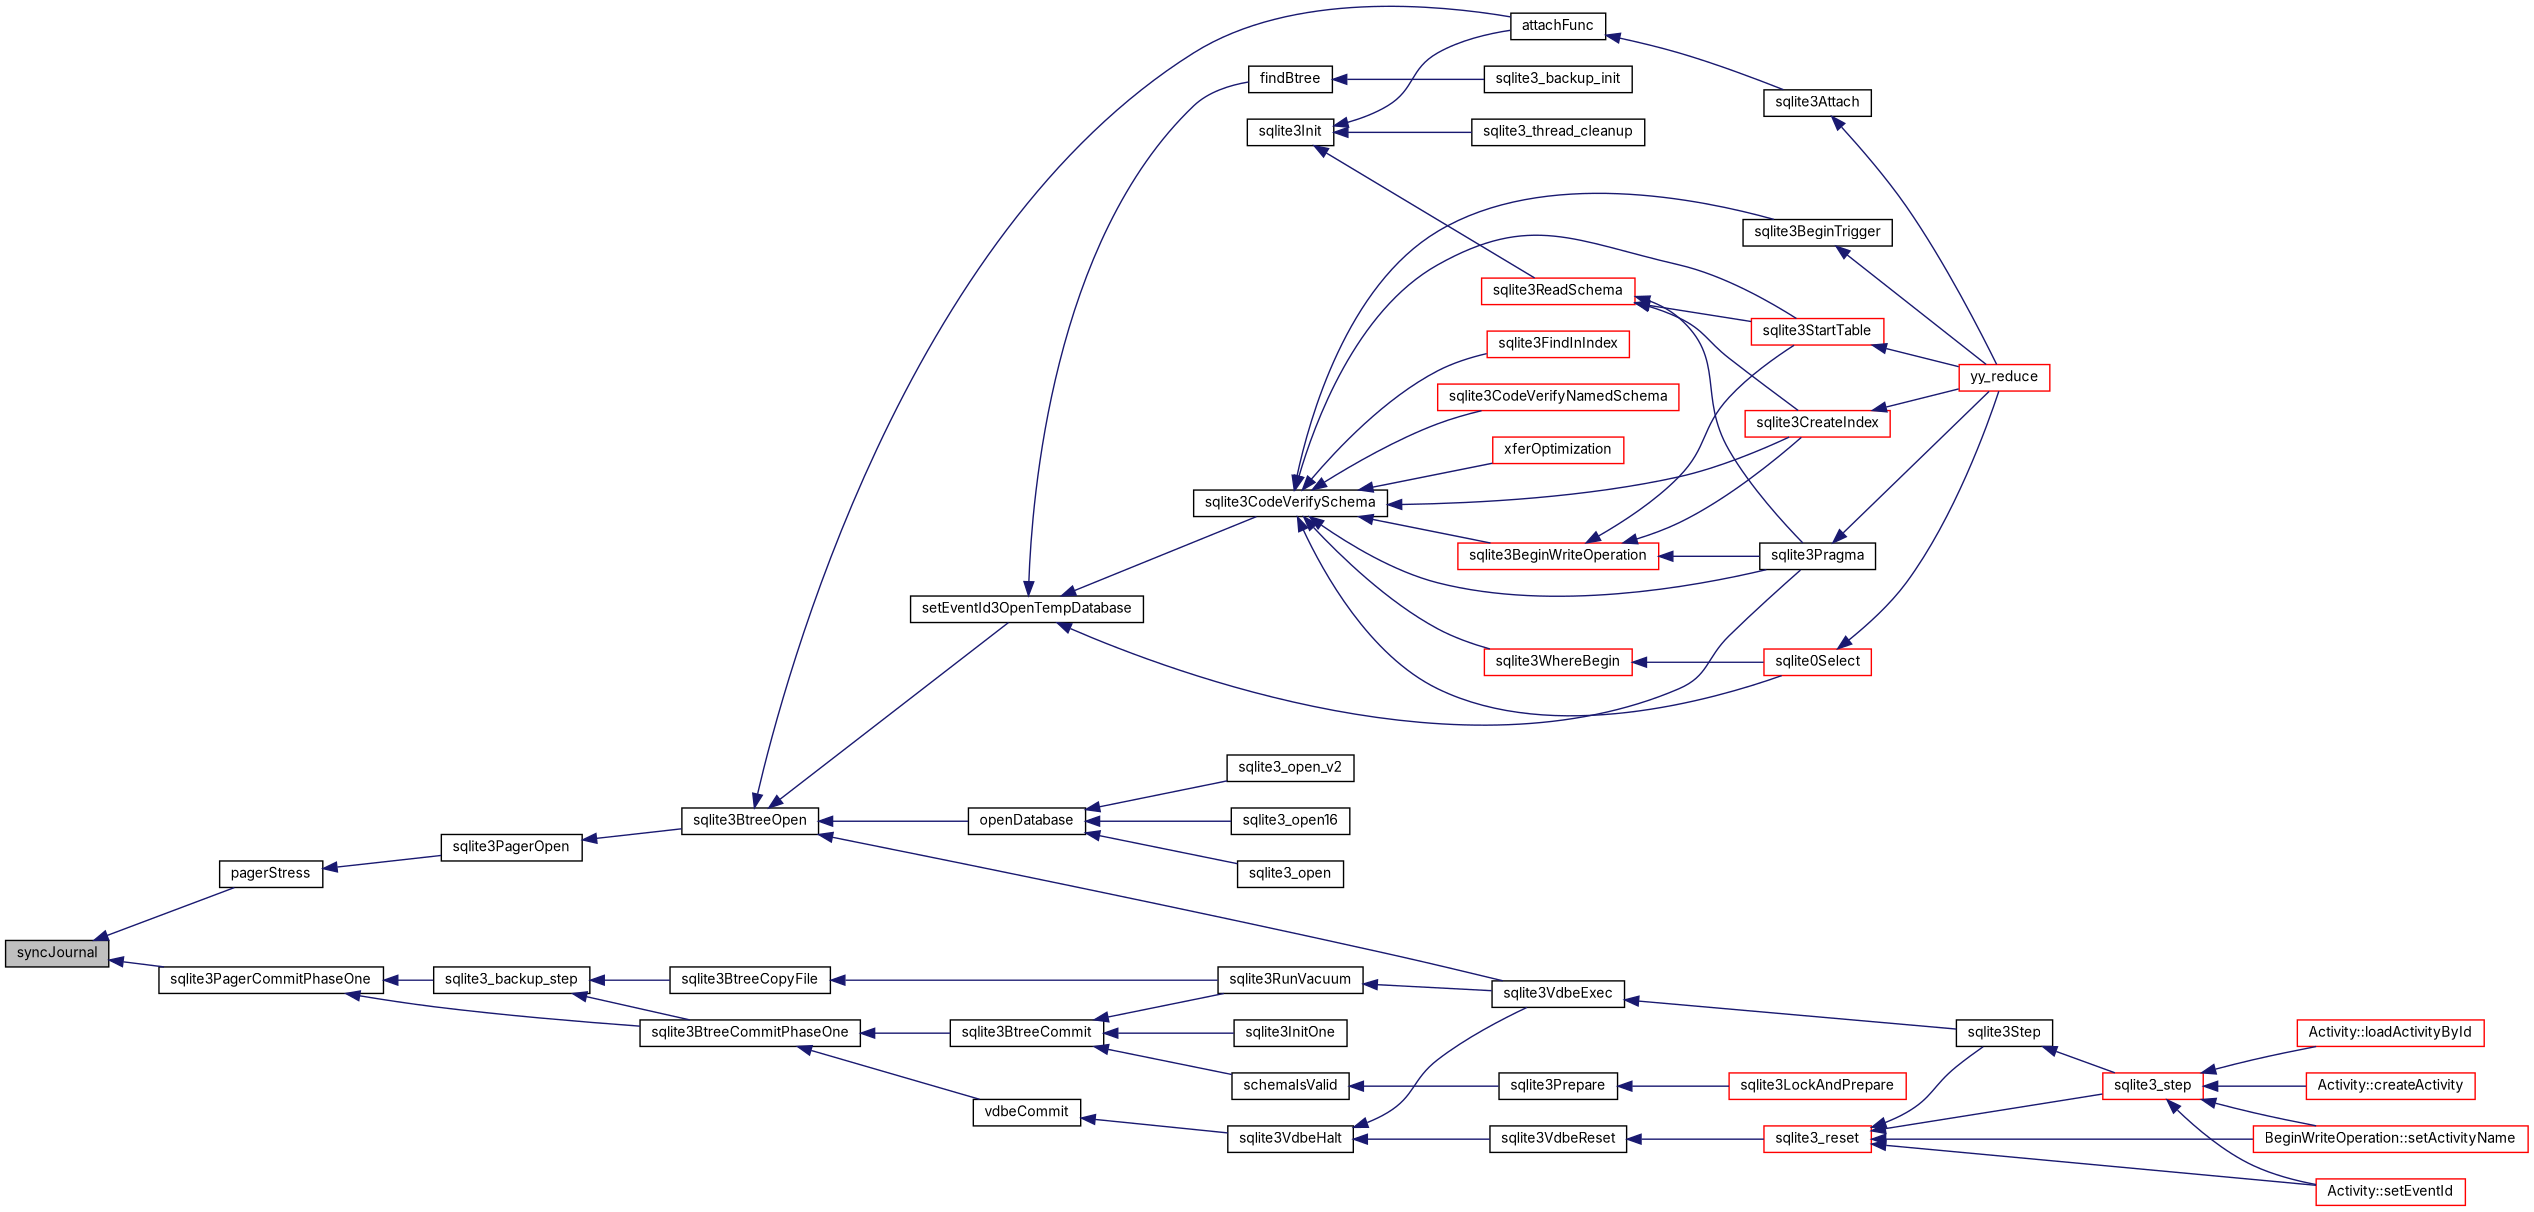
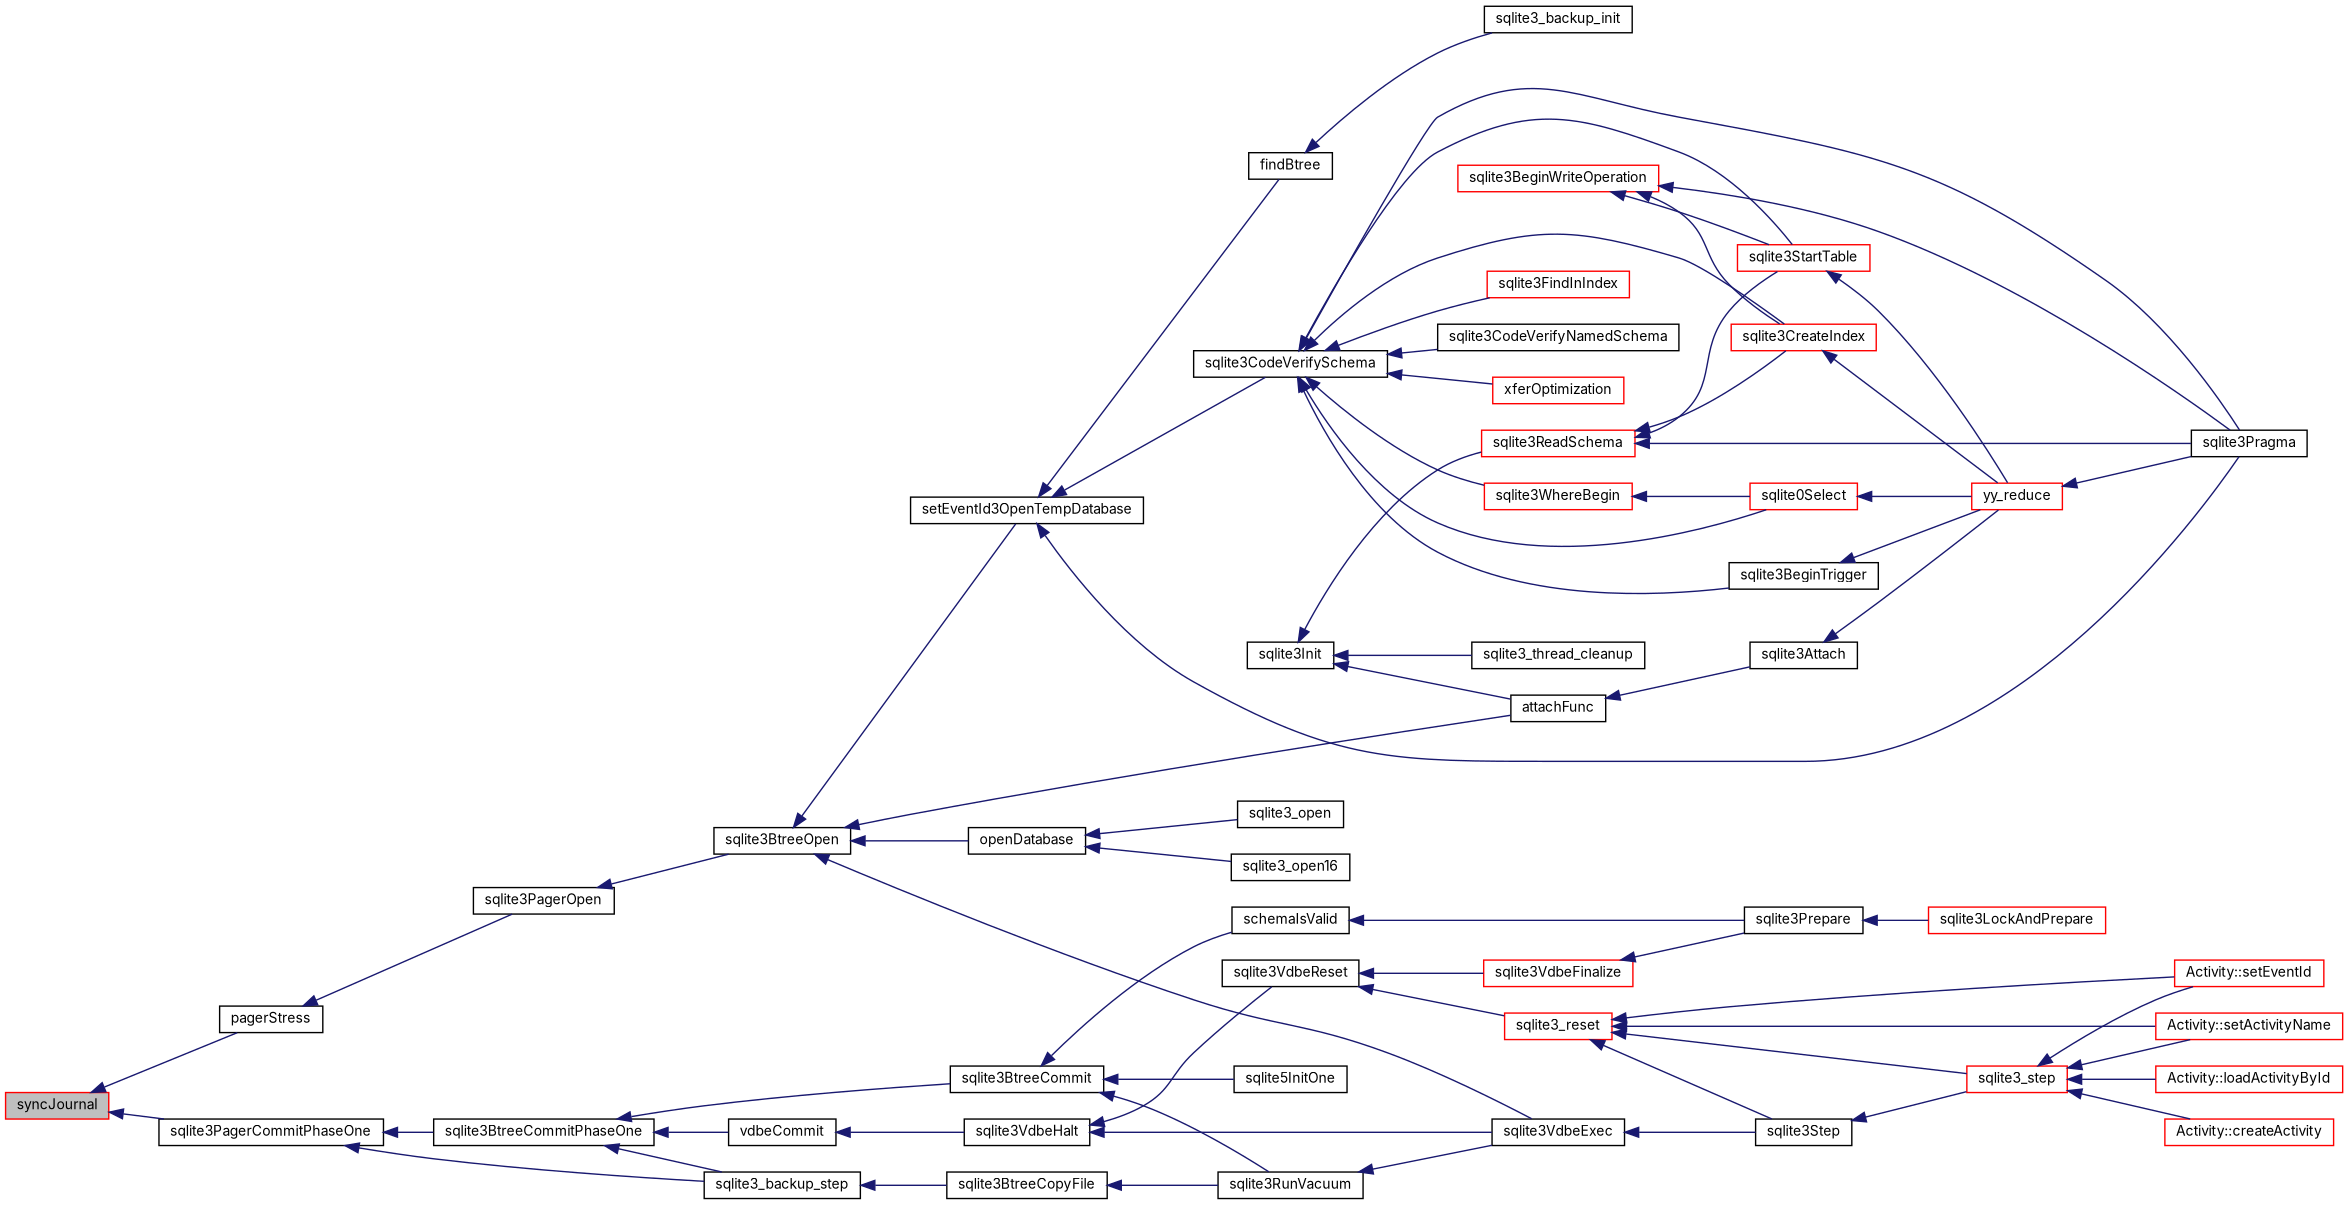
node "sqlite3CodeVerifyNamedSchema": color red -> black
edge "yy_reduce" -> "sqlite3Pragma": reversed
edge "sqlite3BeginWriteOperation" -> "sqlite3CodeVerifySchema": removed
node "sqlite3_open_v2": removed
node "syncJournal": color black -> red
node "sqlite3VdbeFinalize": added
edge "sqlite3BtreeCommitPhaseOne" -> "sqlite3_backup_step": reversed
node "sqlite3InitOne": label "sqlite3InitOne" -> "sqlite5InitOne"
node "BeginWriteOperation::setActivityName": label "BeginWriteOperation::setActivityName" -> "Activity::setActivityName"
